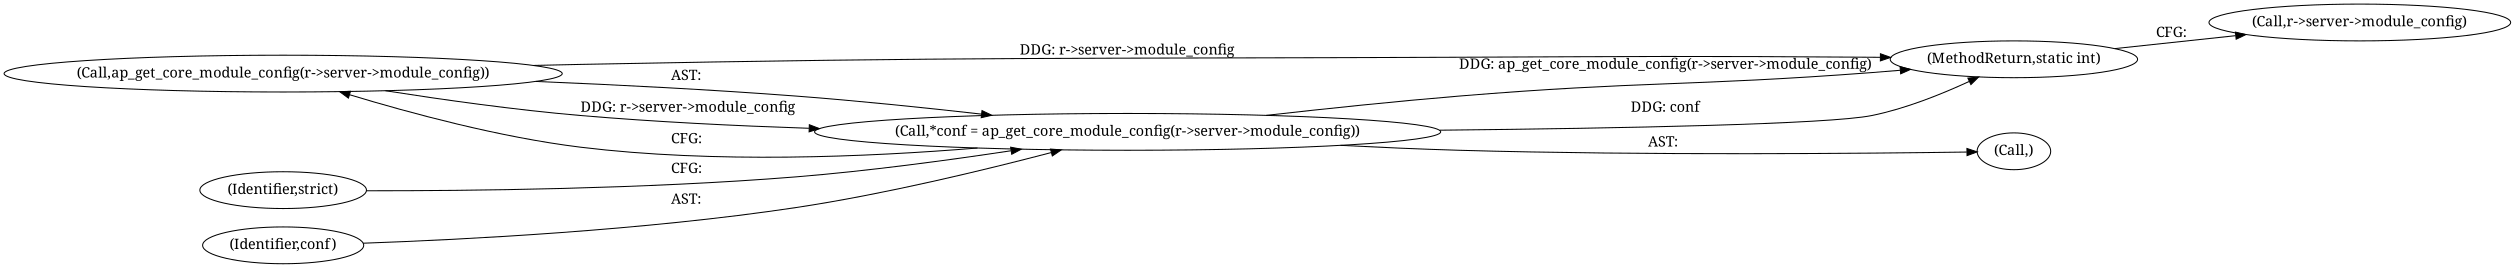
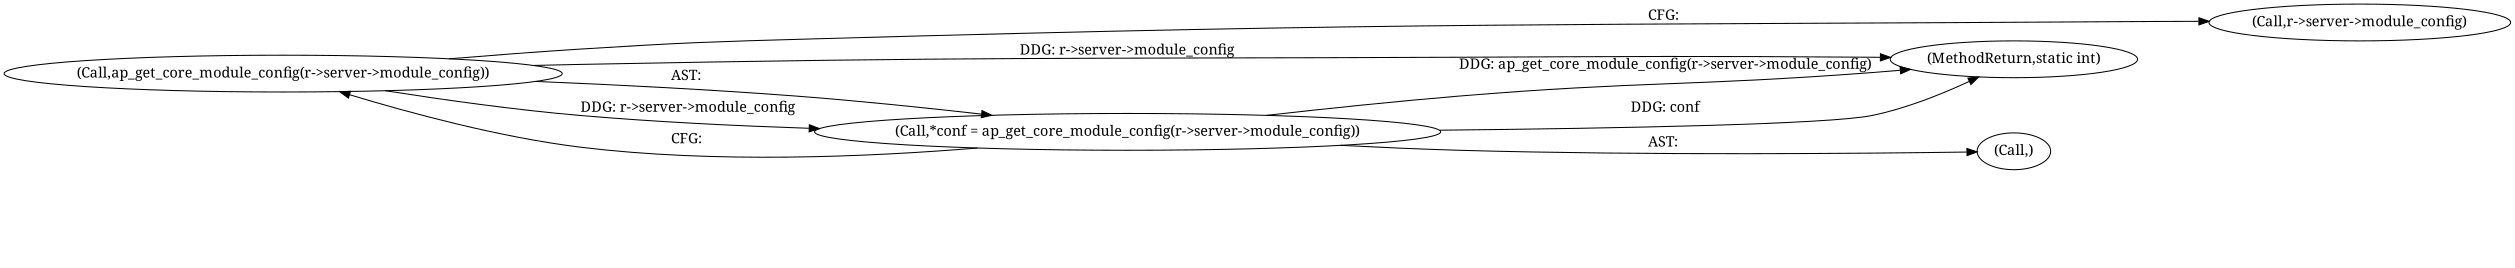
edge "(MethodReturn,static int)" -> "(Call,r->server->module_config)": now "(Call,ap_get_core_module_config(r->server->module_config))" -> "(Call,r->server->module_config)"
node "(Identifier,strict)": removed
node "(Identifier,conf)": removed
